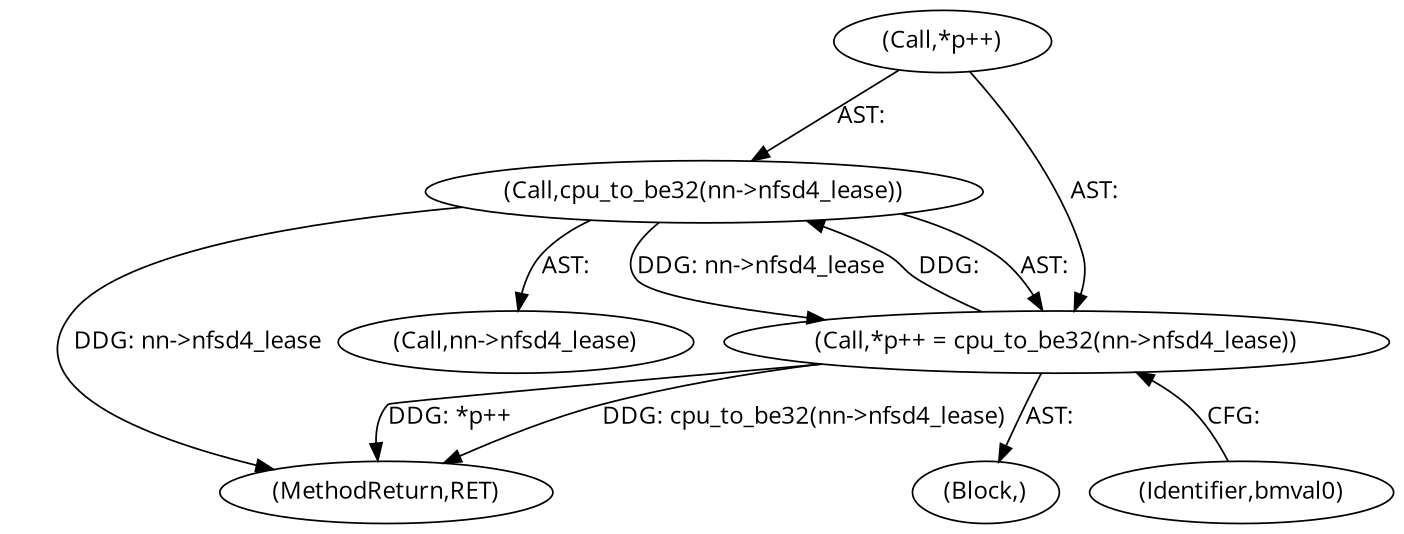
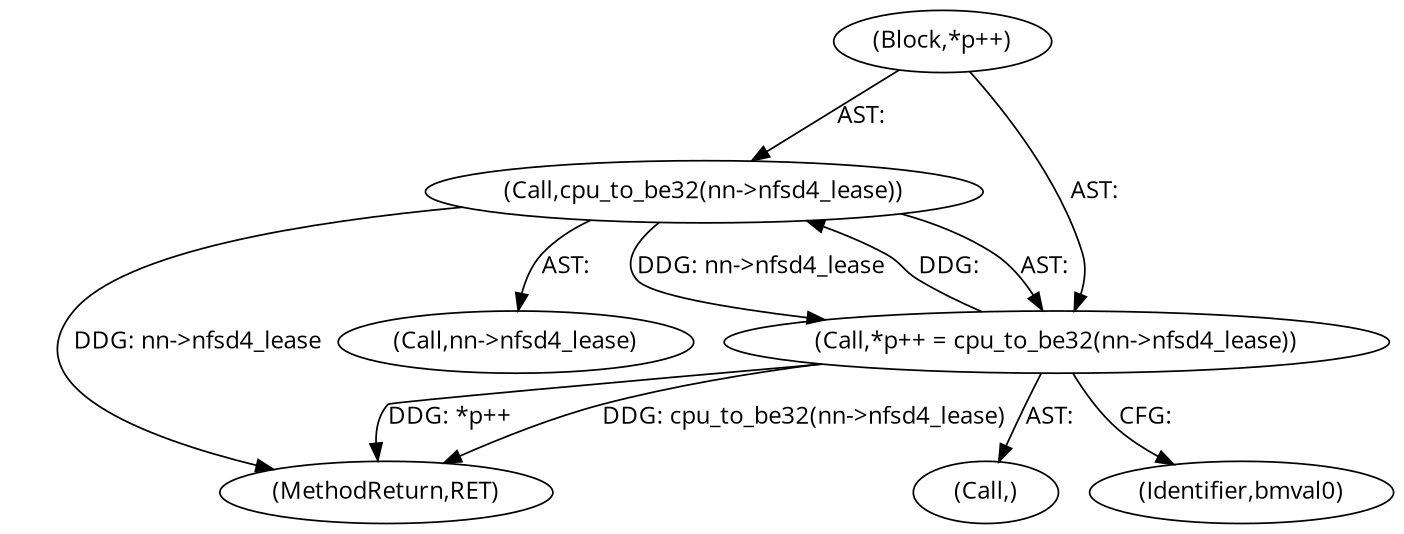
node "(Call,*p++)": label "(Call,*p++)" -> "(Block,*p++)"
edge "(Identifier,bmval0)" -> "(Call,*p++ = cpu_to_be32(nn->nfsd4_lease))": reversed
node "(Block,)": label "(Block,)" -> "(Call,)"
